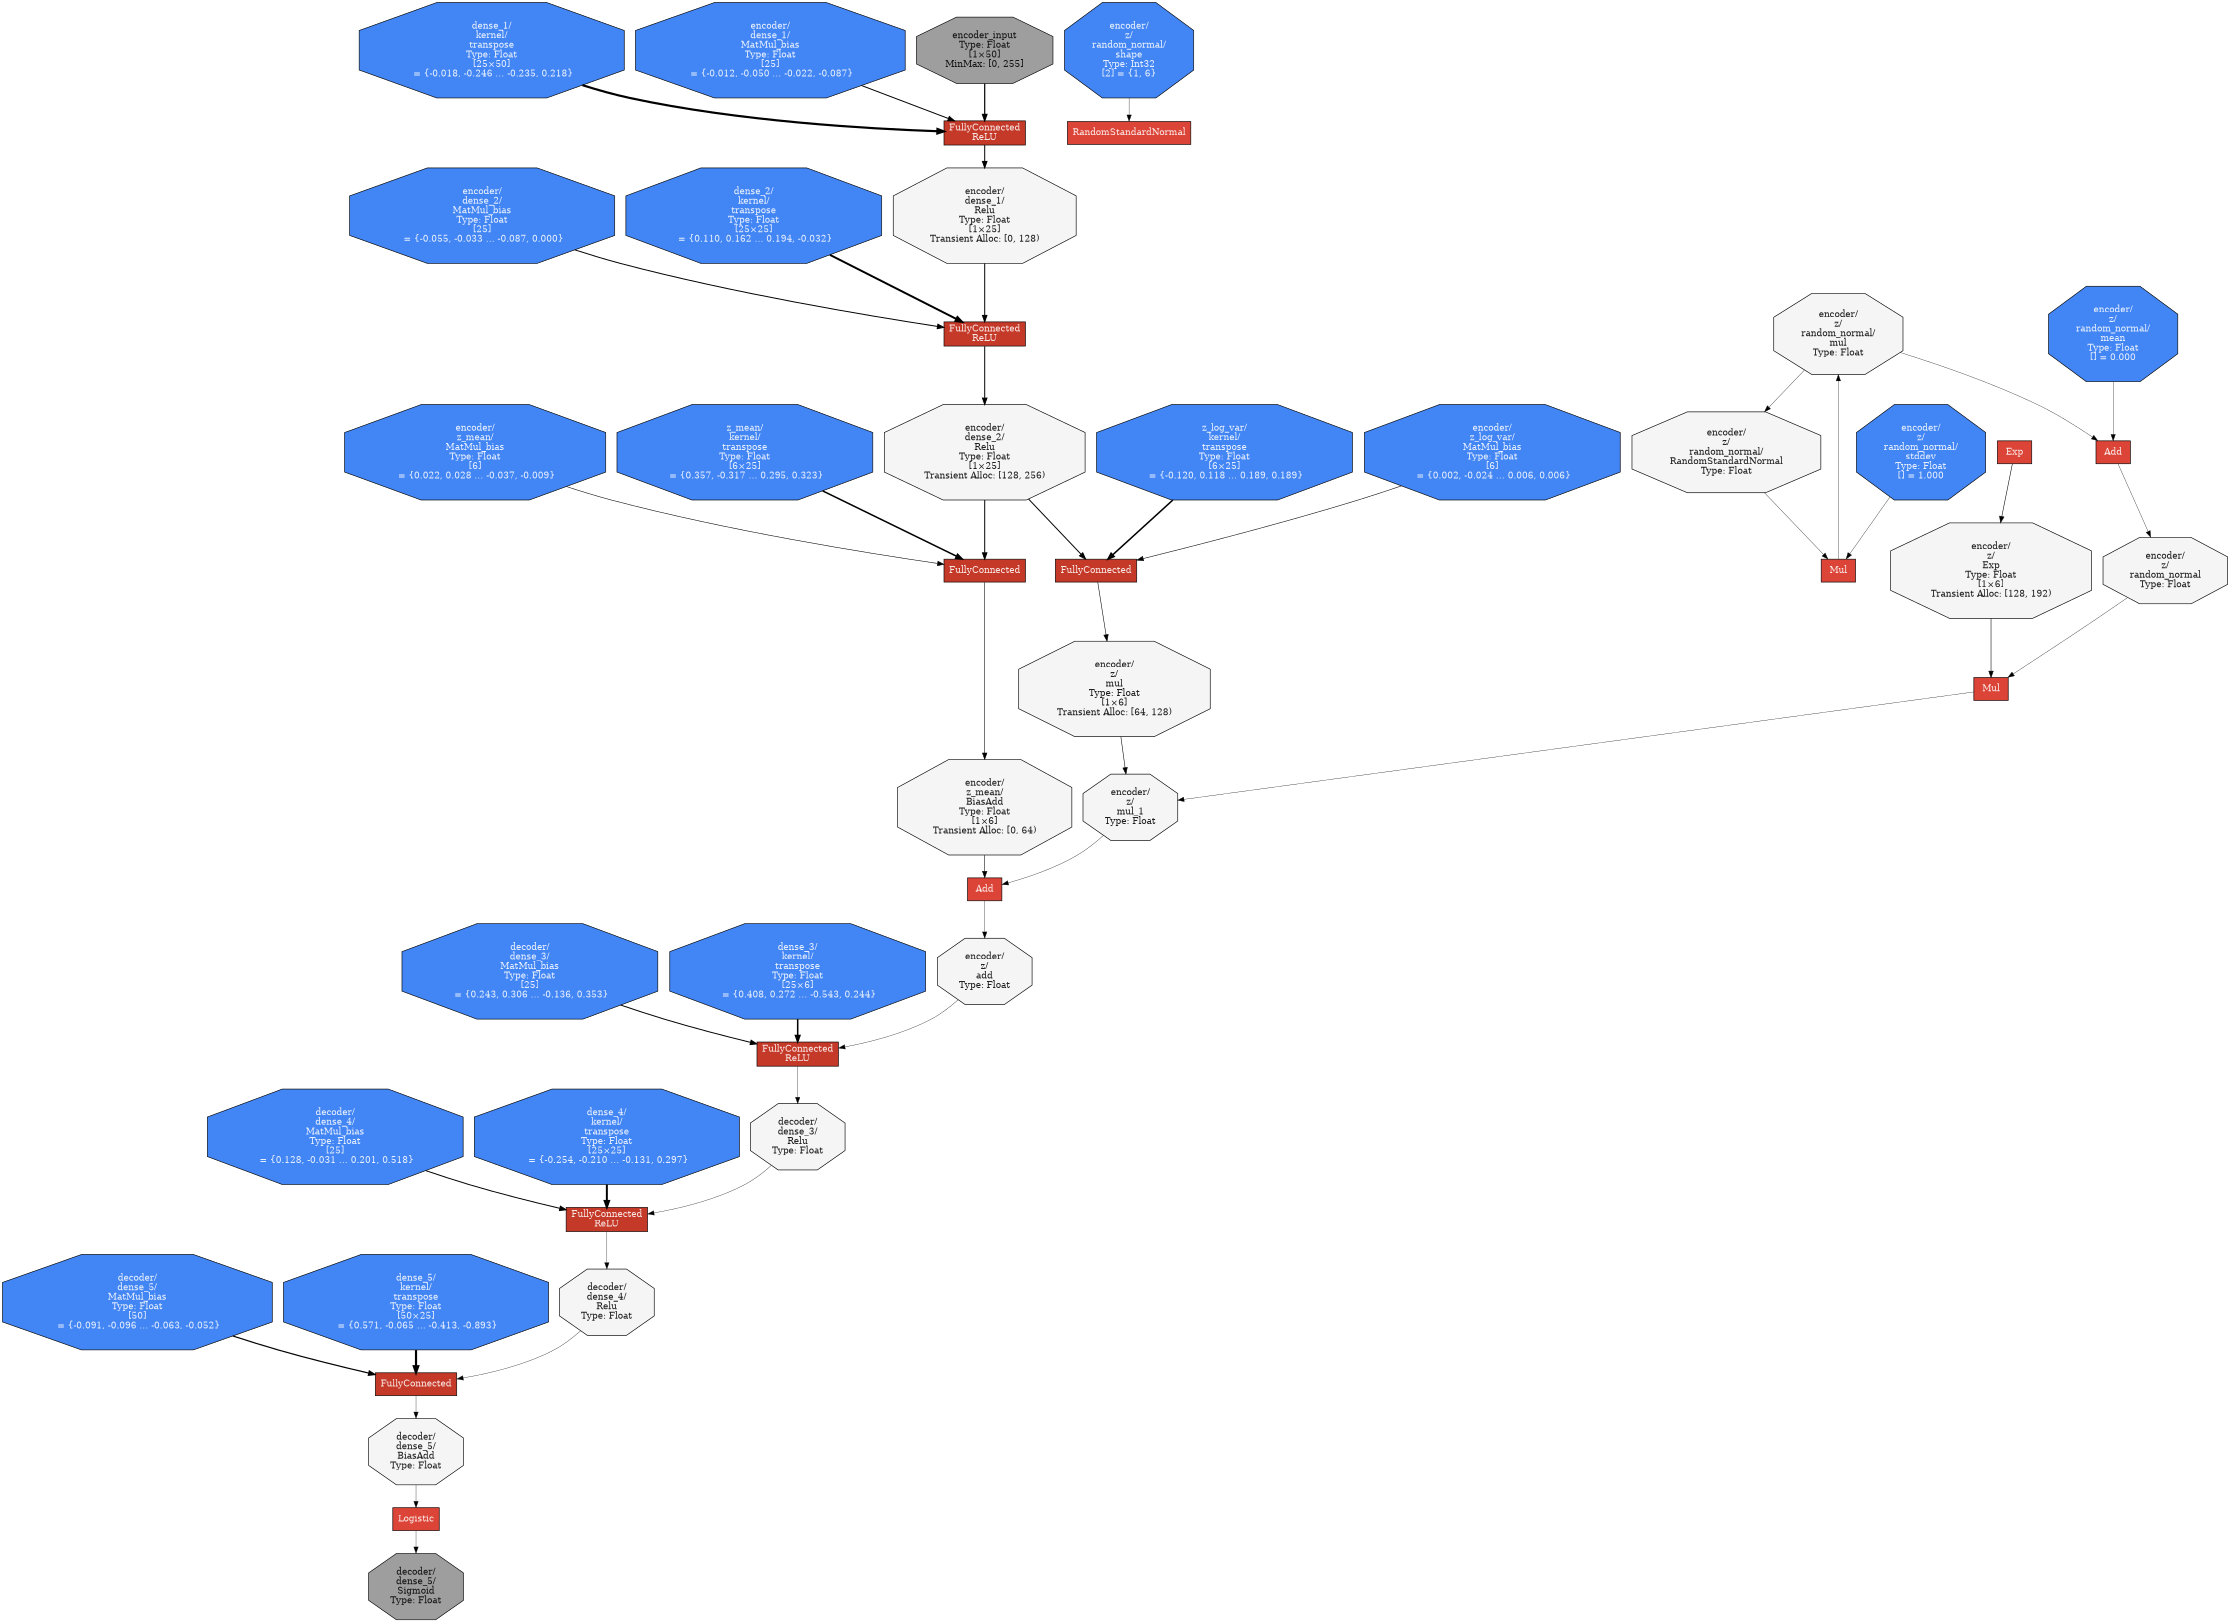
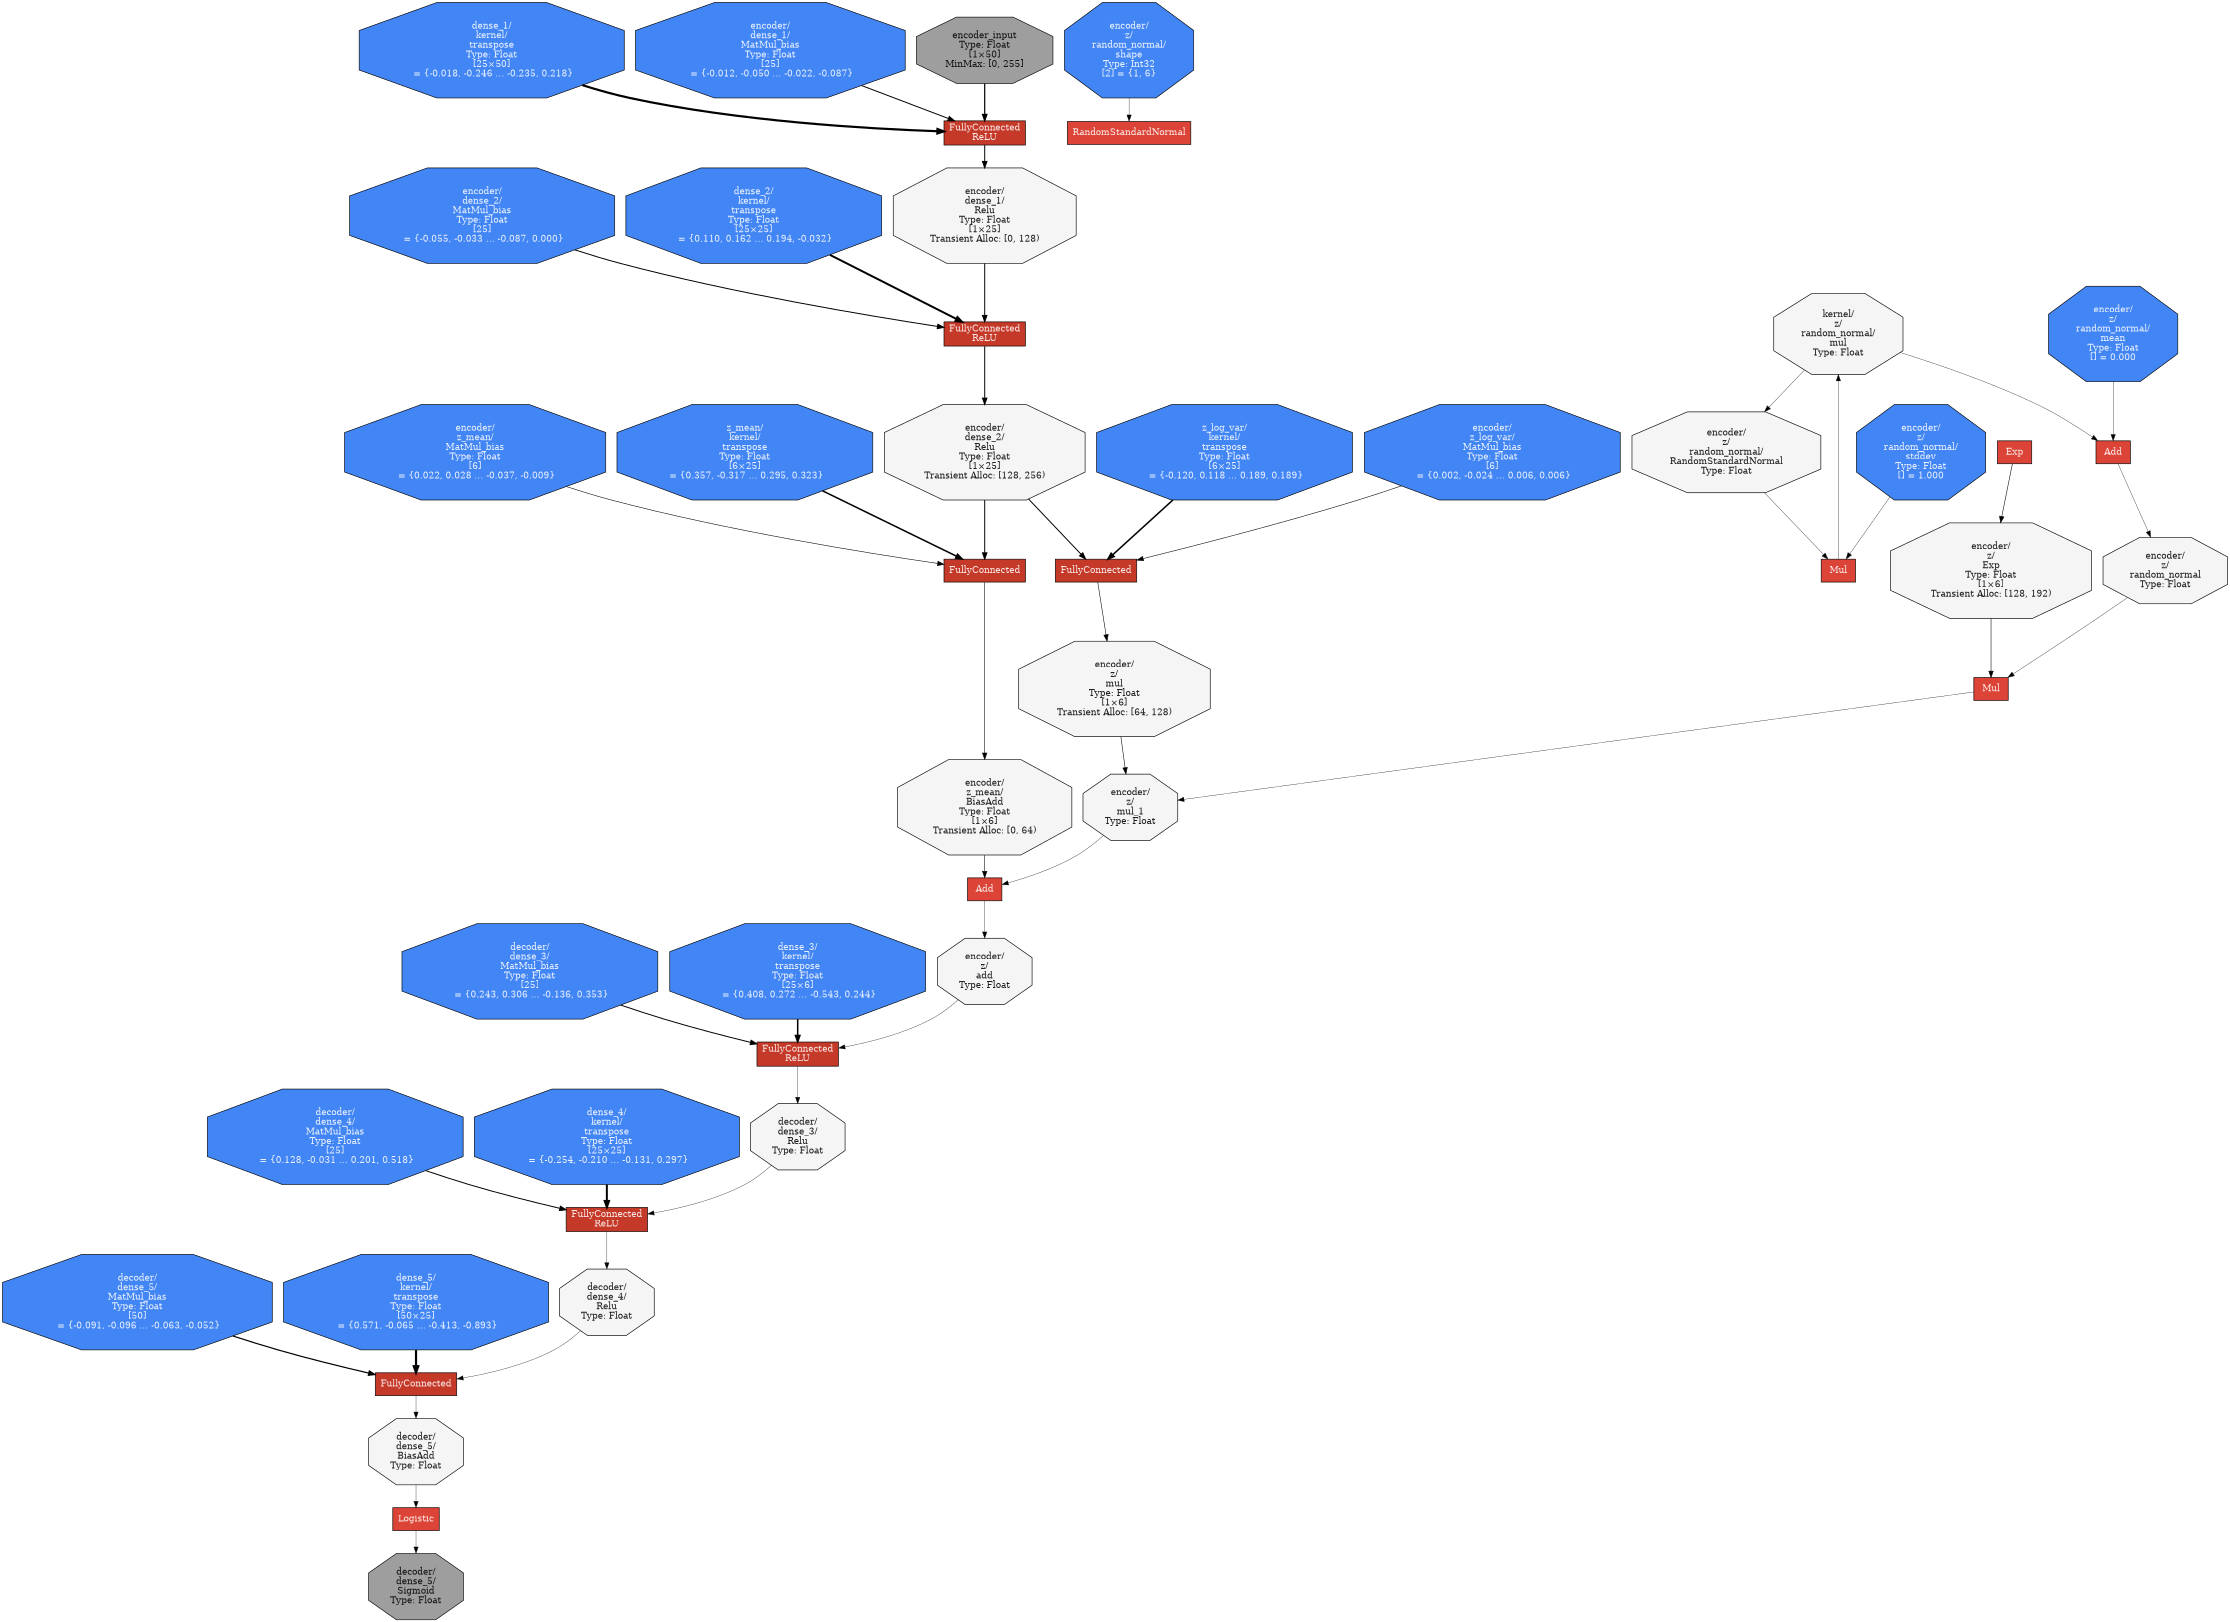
node "encoder/ z/ random_normal/ mul Type: Float": label "encoder/ z/ random_normal/ mul Type: Float" -> "kernel/ z/ random_normal/ mul Type: Float"
